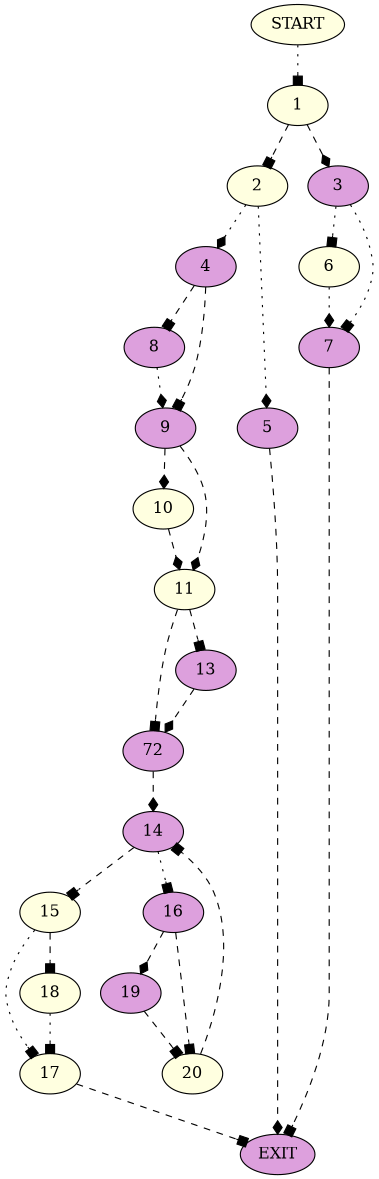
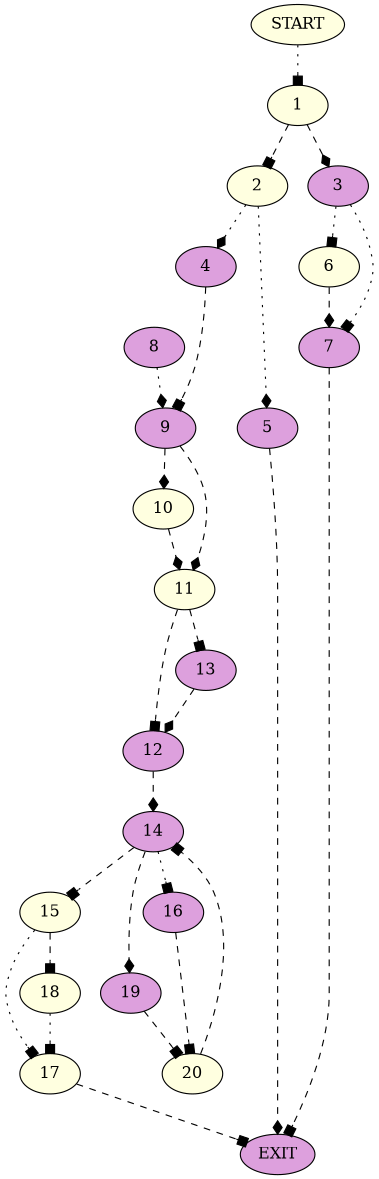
edge "6" -> "7": style dotted -> dashed
edge "4" -> "8": removed
node "72": label "72" -> "12"
edge "16" -> "19": now "14" -> "19"
